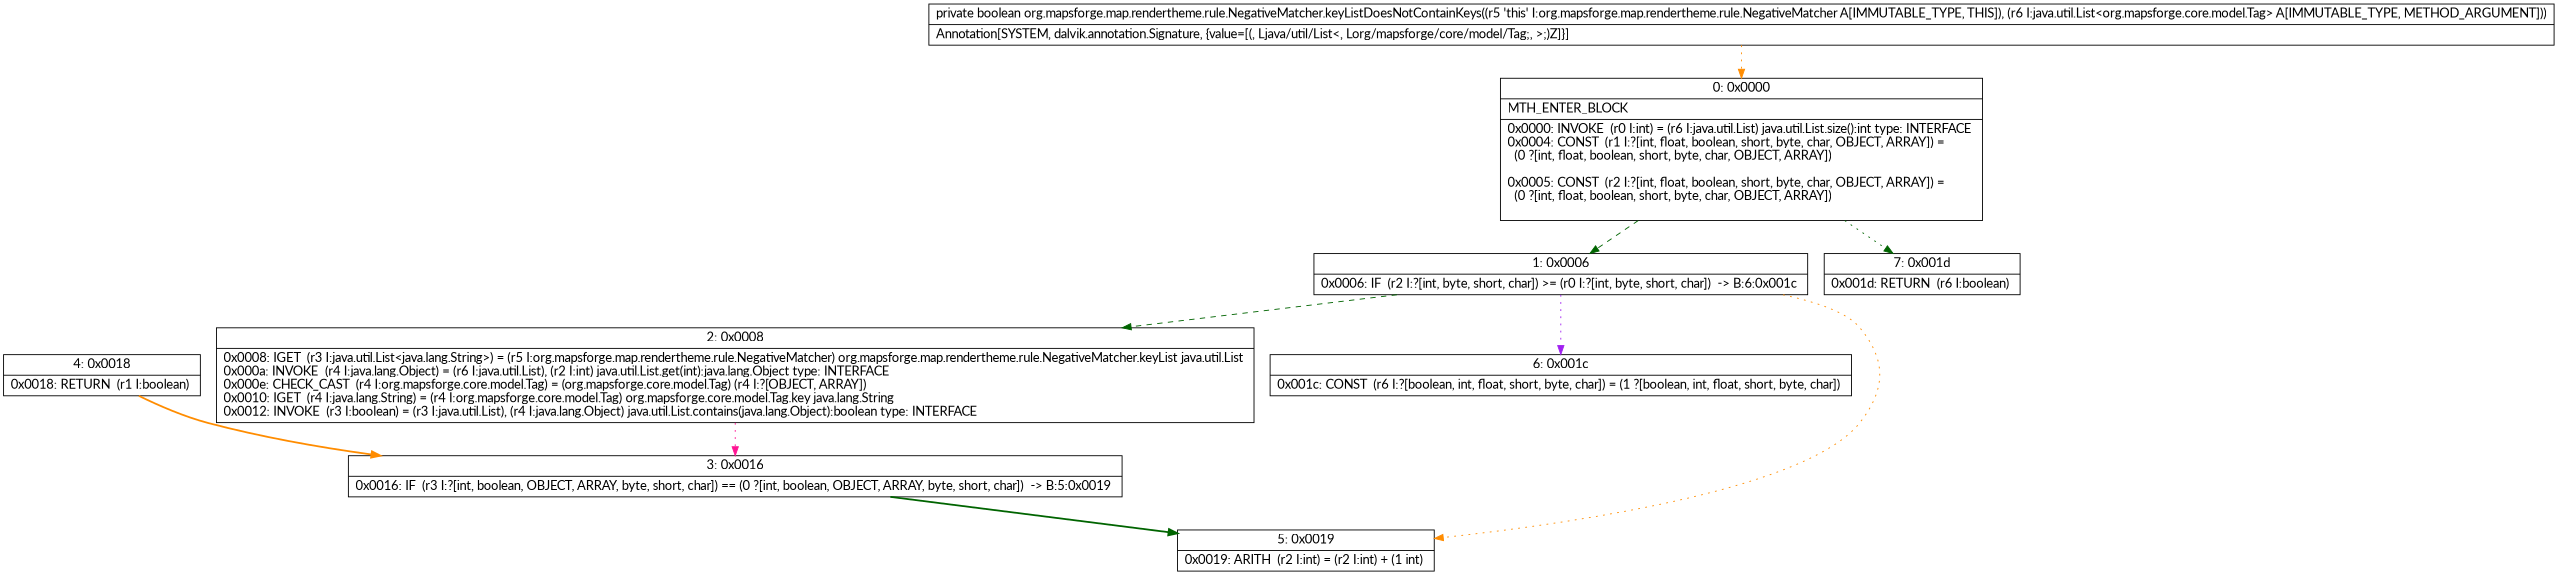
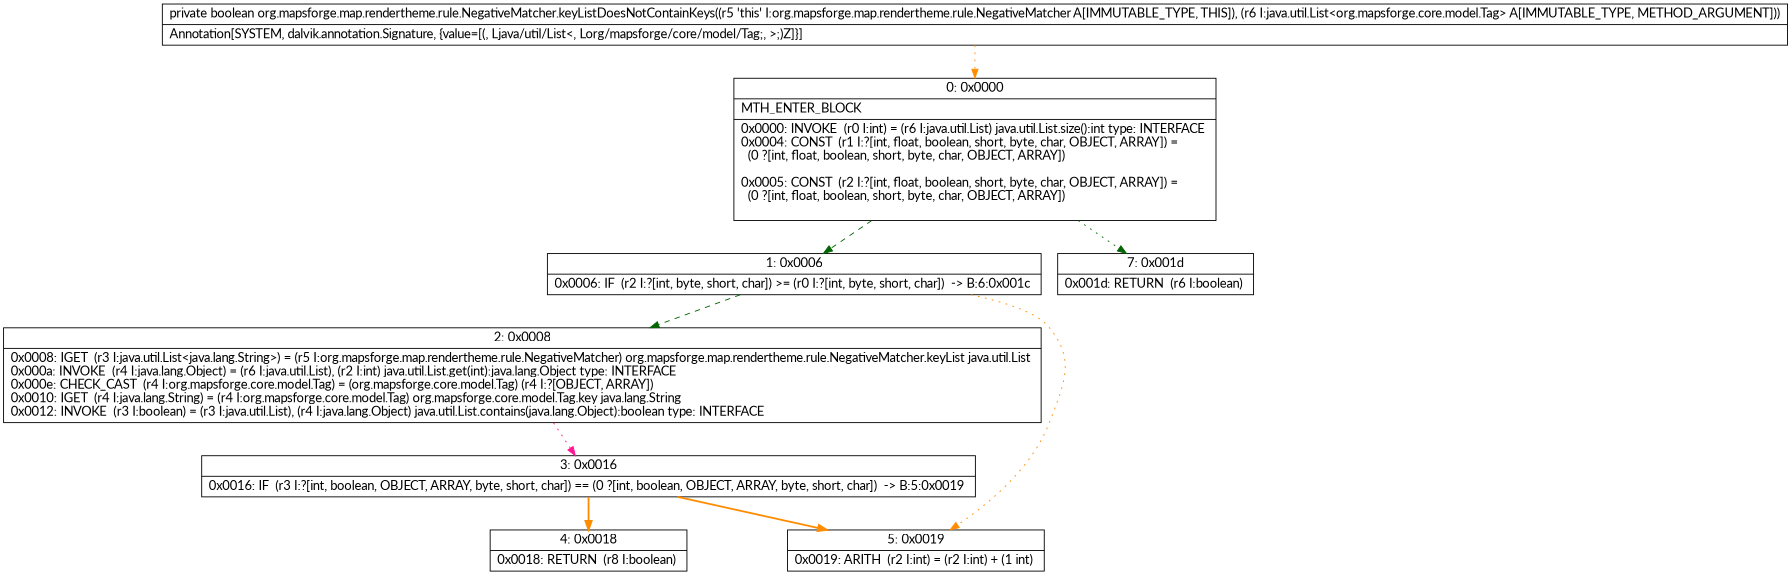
node "6: 0x001c": removed
node "4: 0x0018": text "0x0018: RETURN  (r1 I:boolean)" -> "0x0018: RETURN  (r8 I:boolean)"
edge "4: 0x0018" -> "3: 0x0016": reversed
edge "3: 0x0016" -> "5: 0x0019": color darkgreen -> darkorange
